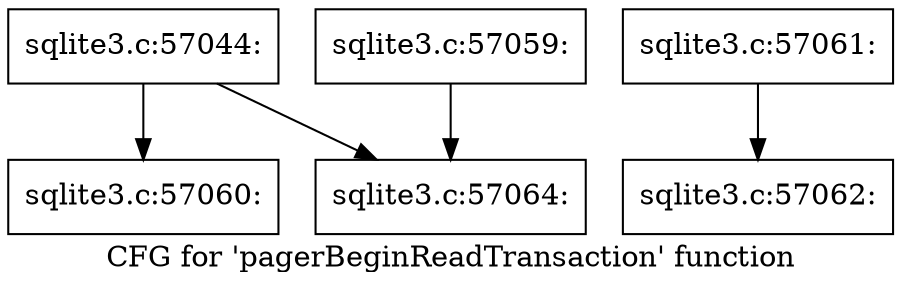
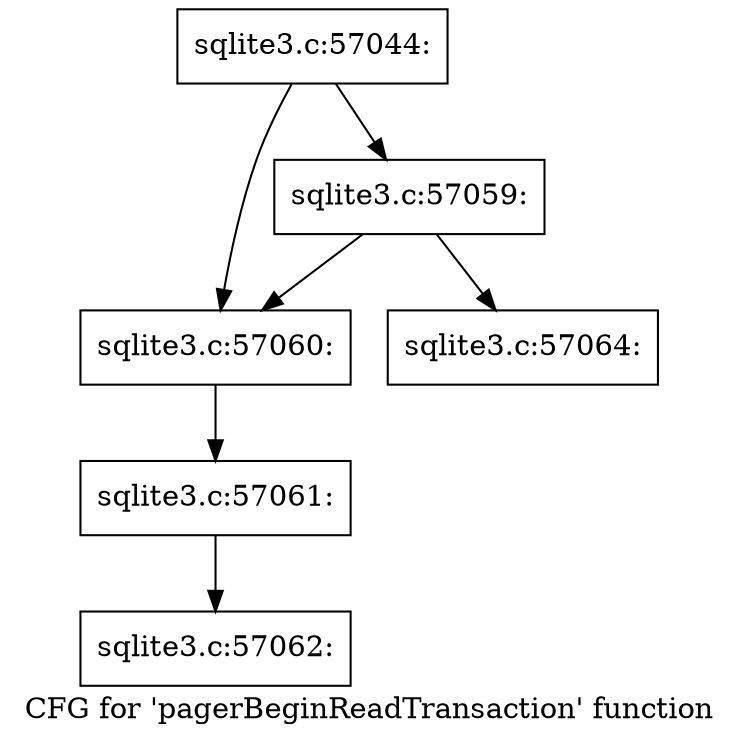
edge "sqlite3.c:57044:" -> "sqlite3.c:57064:": now "sqlite3.c:57044:" -> "sqlite3.c:57059:"
edge "sqlite3.c:57059:" -> "sqlite3.c:57060:": added
edge "sqlite3.c:57060:" -> "sqlite3.c:57061:": added
